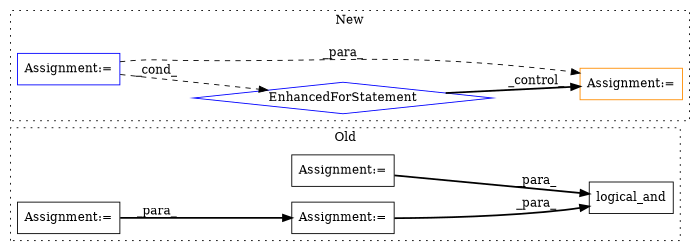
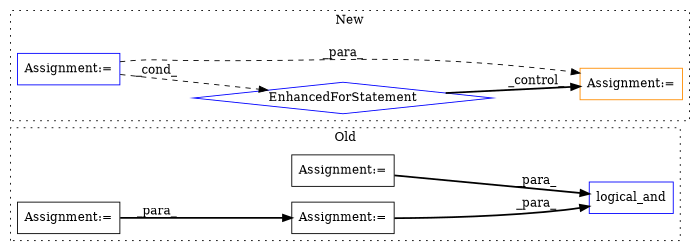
node "logical_and": color black -> blue
